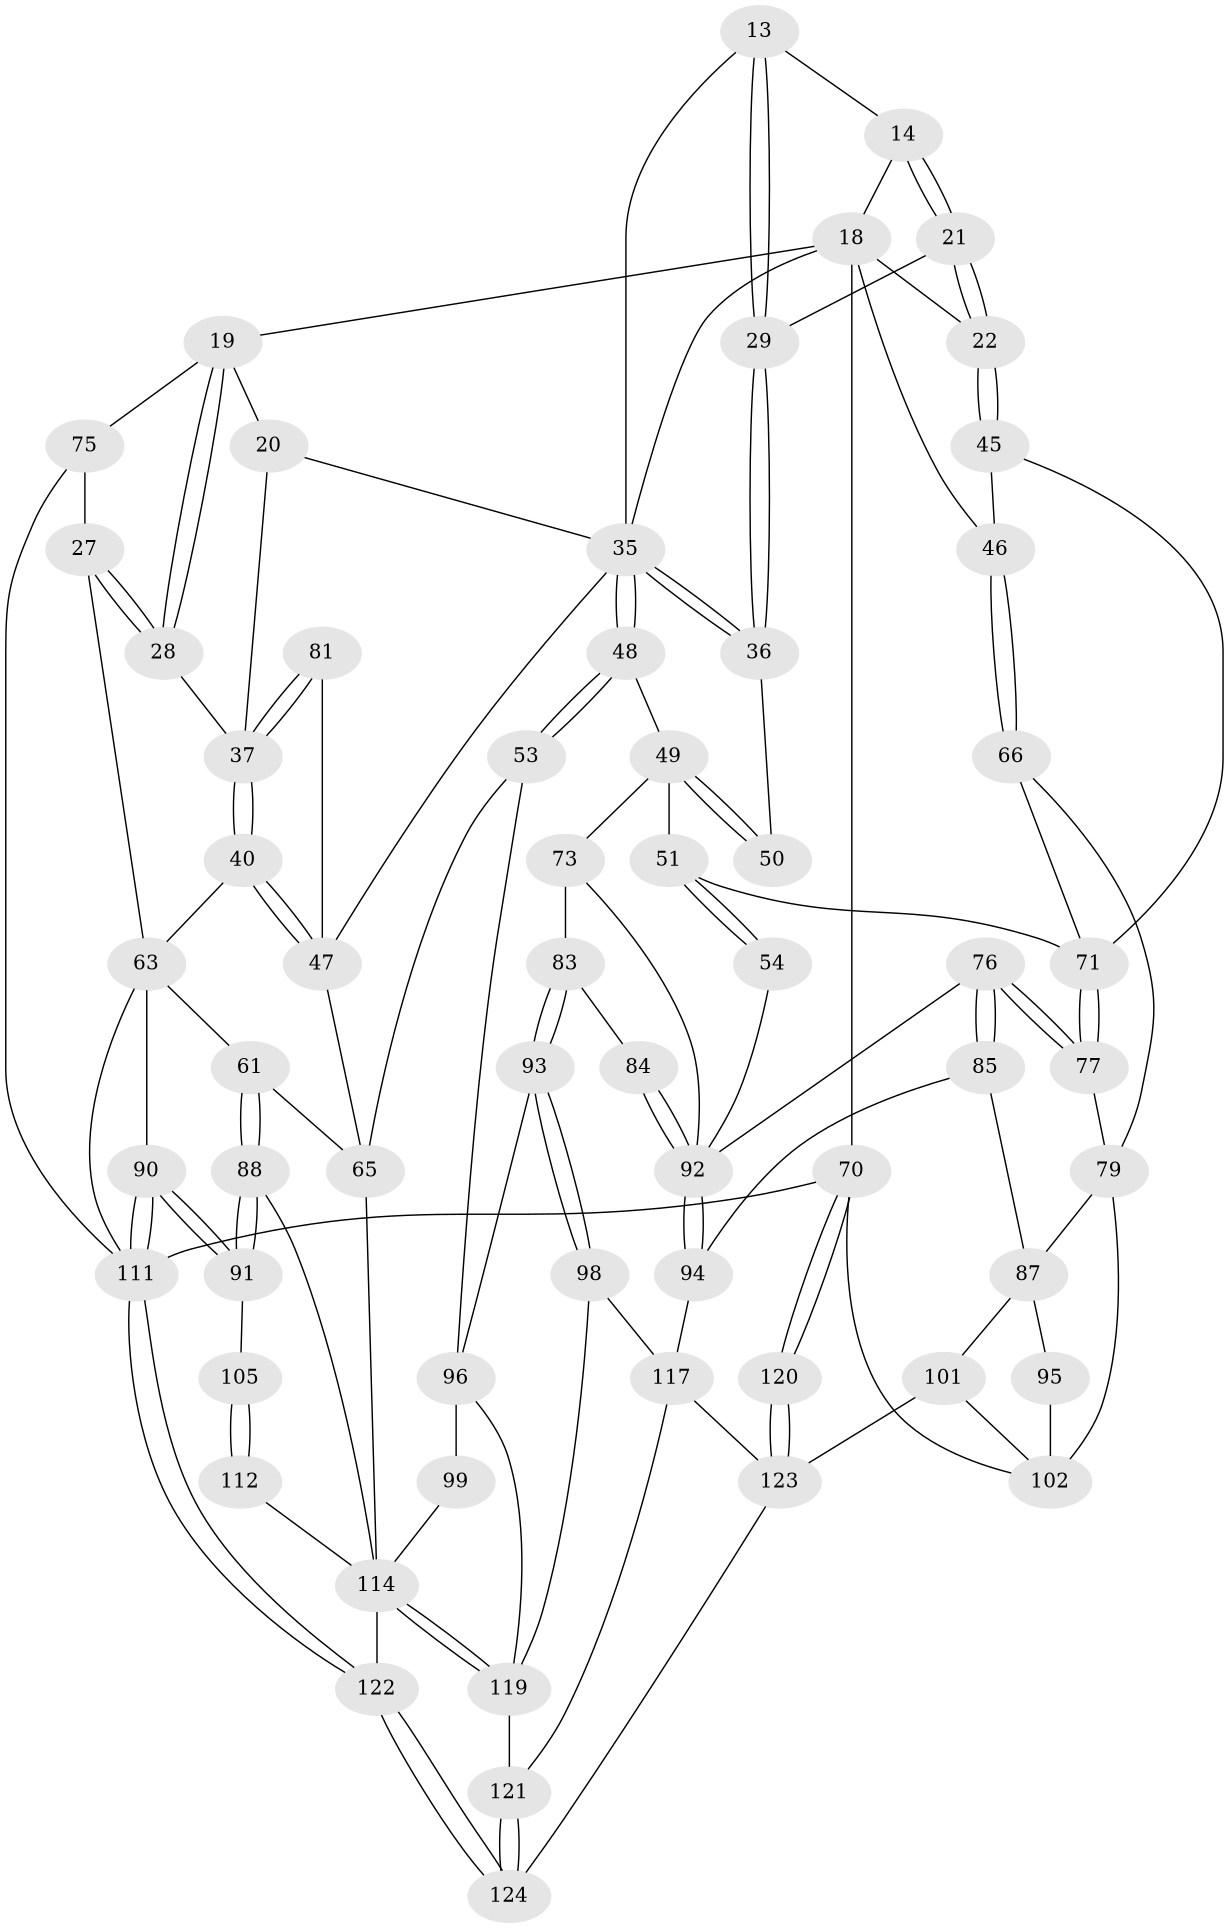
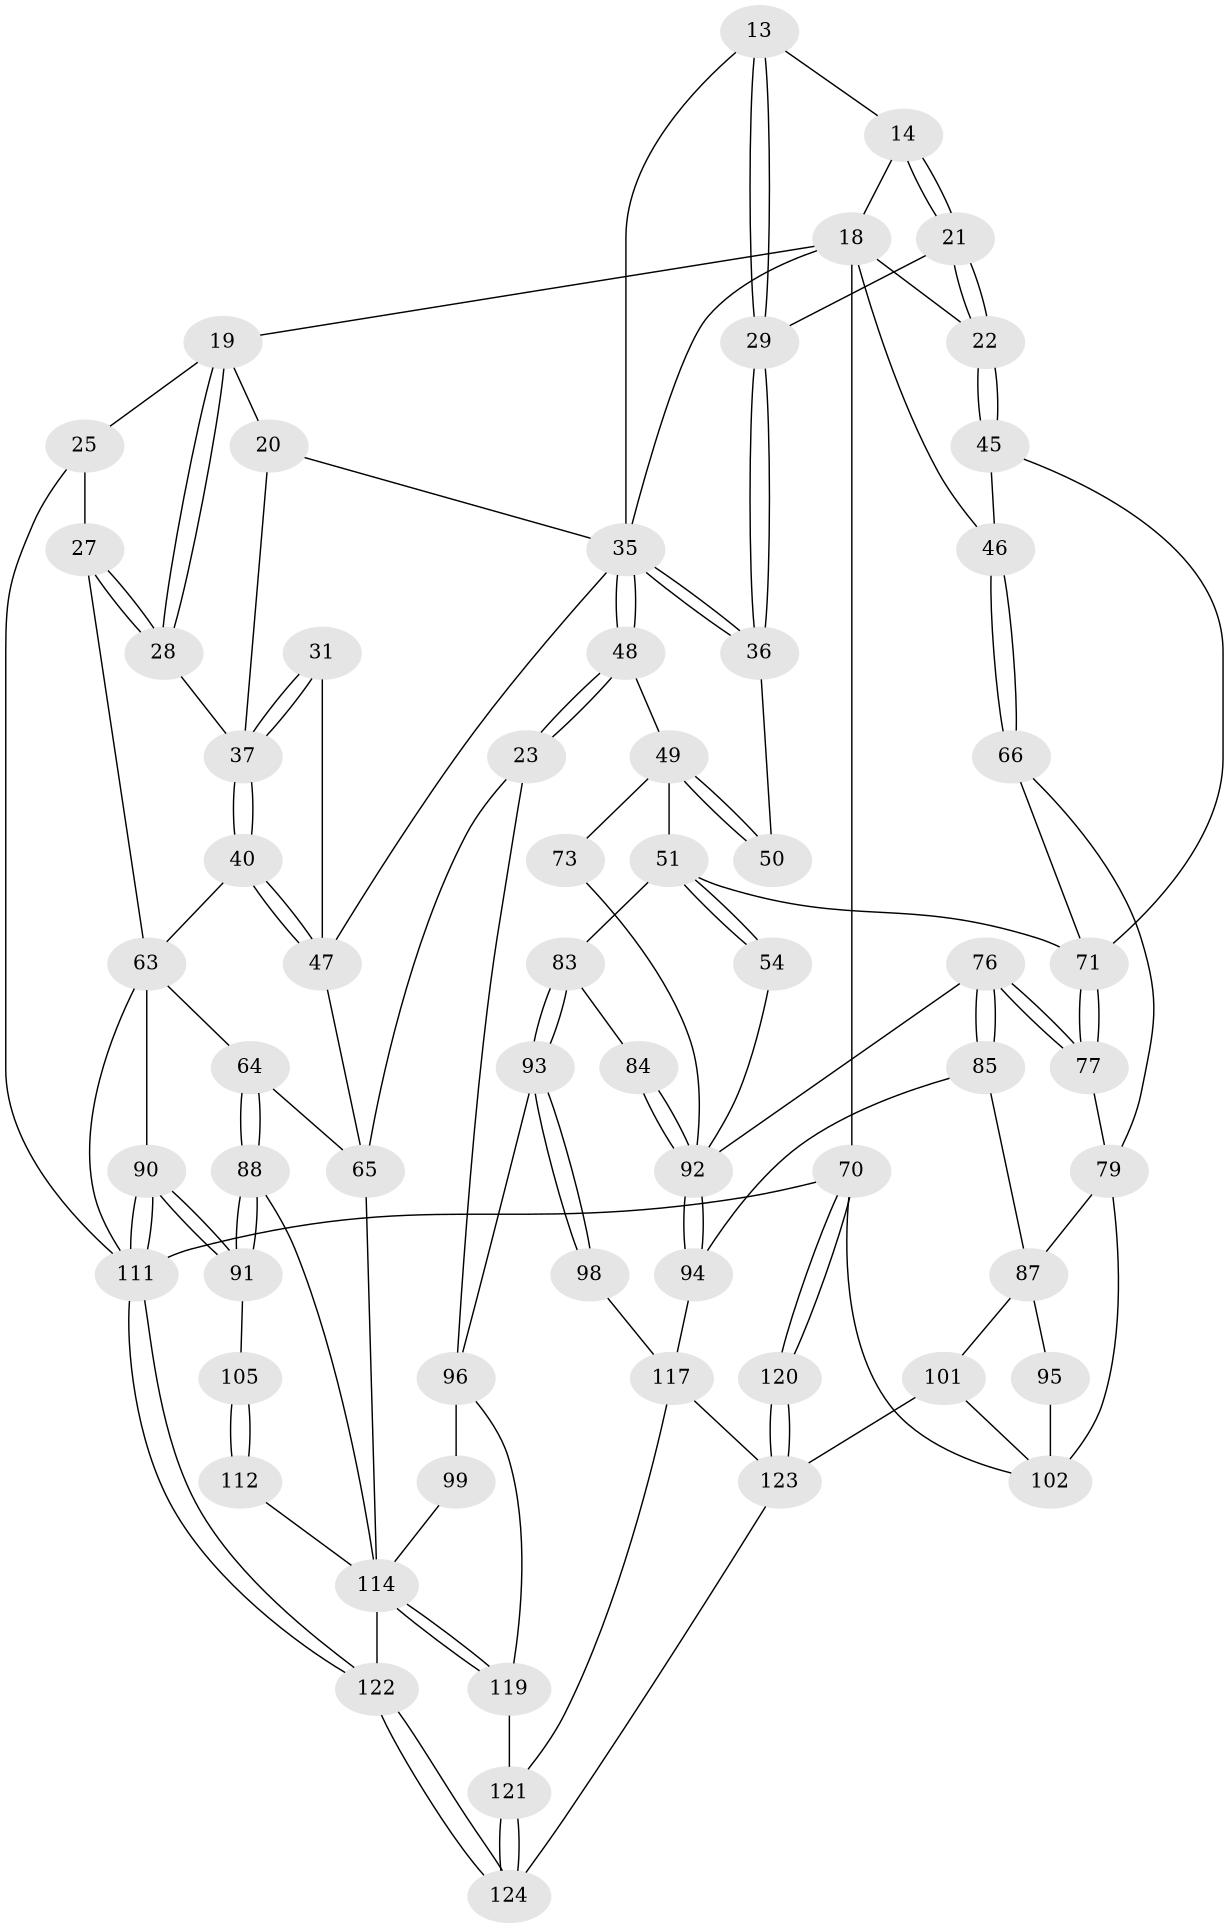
node "75": label "75" -> "25"
node "81": label "81" -> "31"
node "53": label "53" -> "23"
edge "73" -- "83": now "51" -- "83"
node "61": label "61" -> "64"
edge "98" -- "119": removed
